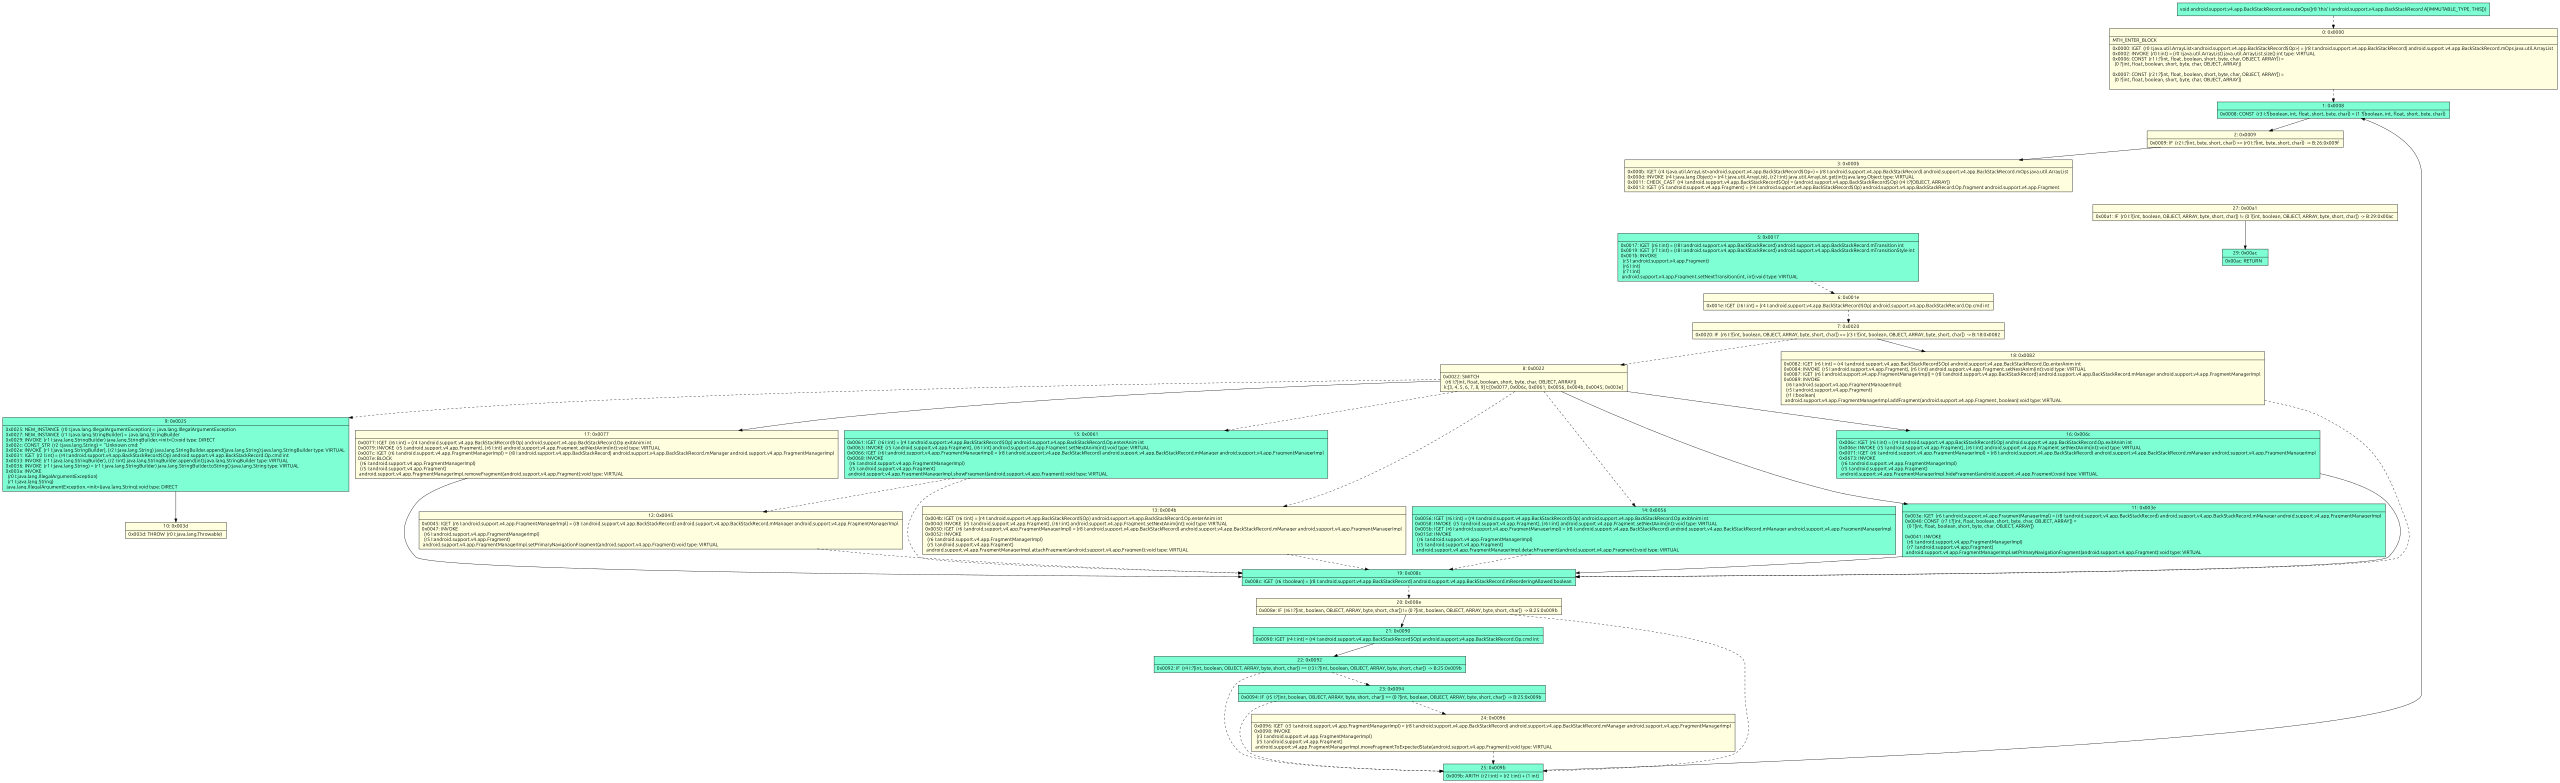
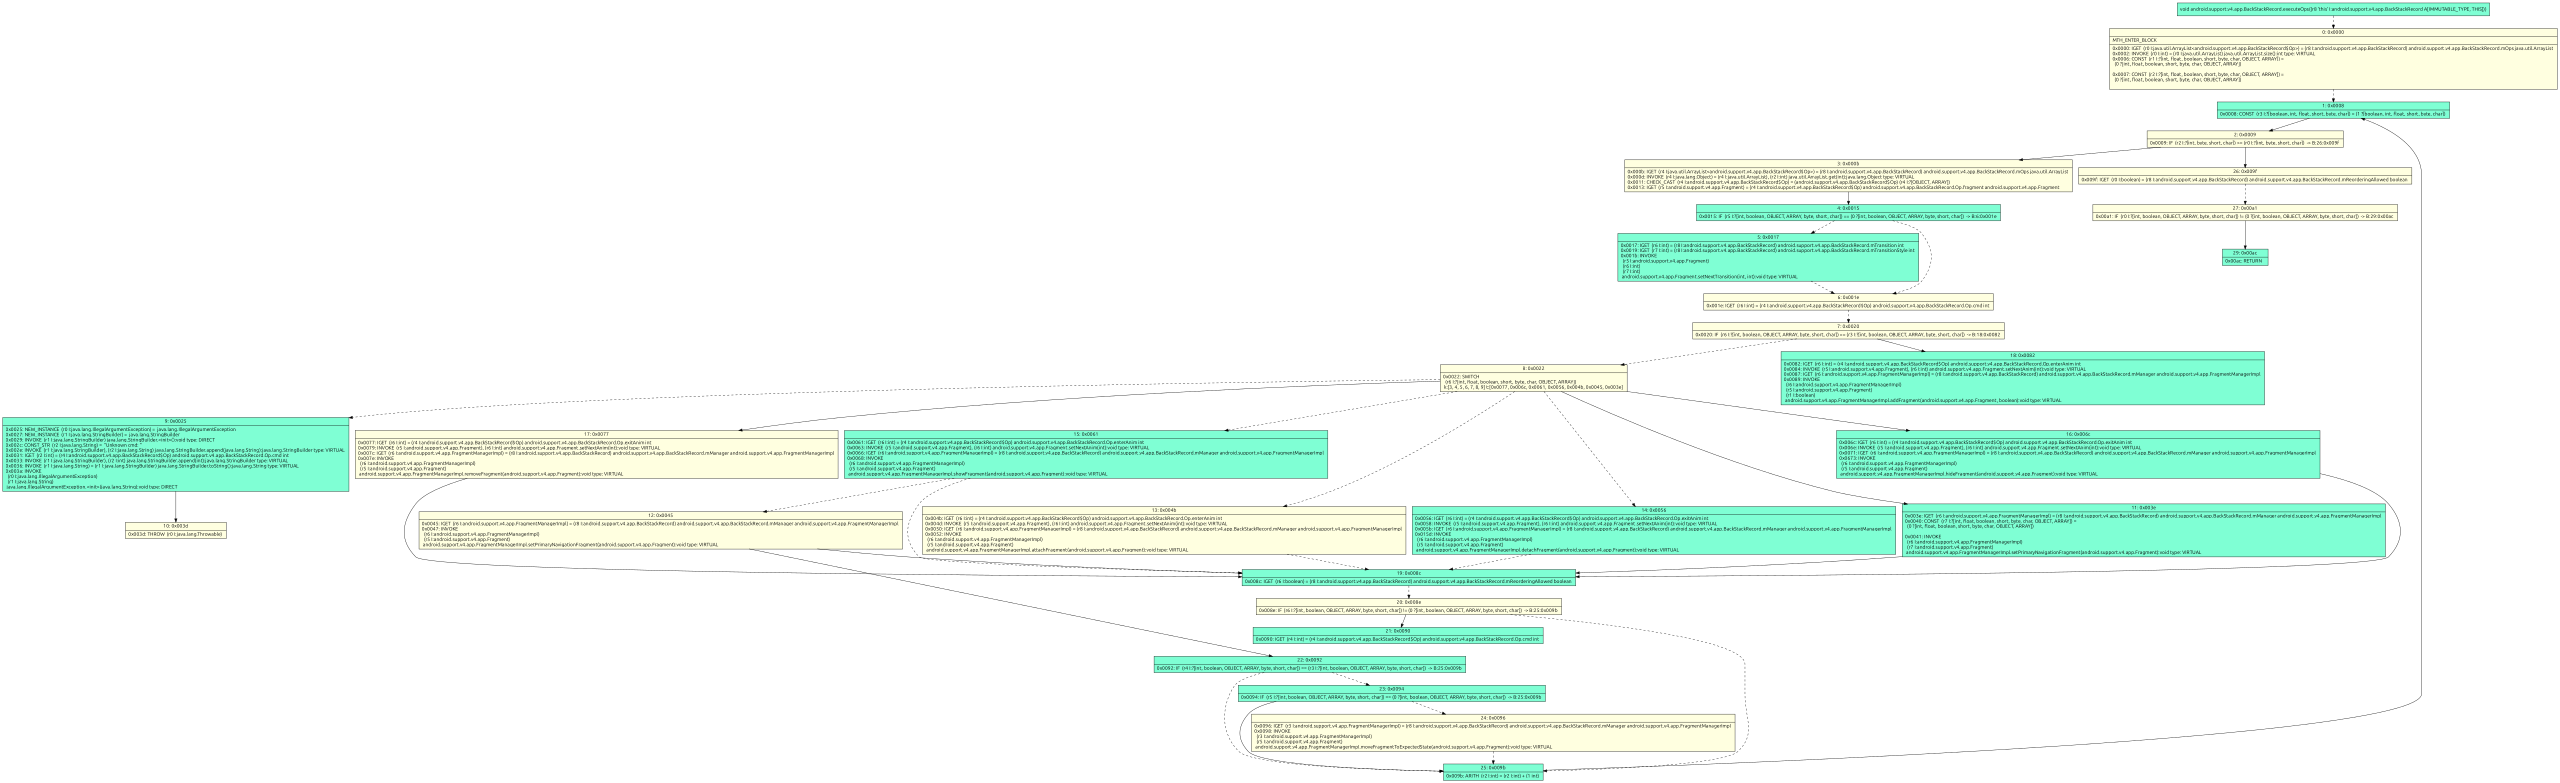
node "26: 0x009f": added
node "4: 0x0015": added
node "18: 0x0082": fillcolor lightyellow -> aquamarine
node "17: 0x0077": text "0x007e: BLOCK" -> "0x007e: INVOKE"
edge "12: 0x0045" -> "19: 0x008c": style dashed -> solid
edge "18: 0x0082" -> "19: 0x008c": removed
edge "21: 0x0090" -> "22: 0x0092": now "12: 0x0045" -> "22: 0x0092"
edge "23: 0x0094" -> "25: 0x009b": style dashed -> solid
